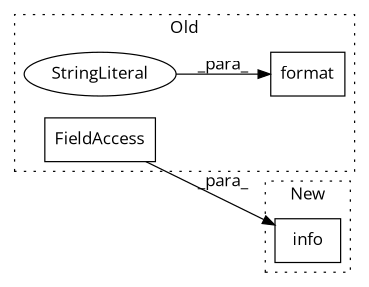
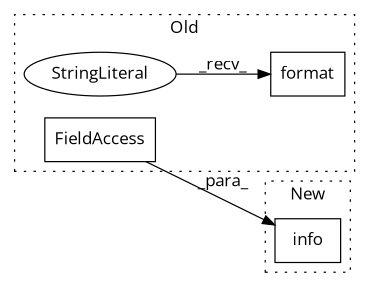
edge "StringLiteral" -> "format": label "_para_" -> "_recv_"
